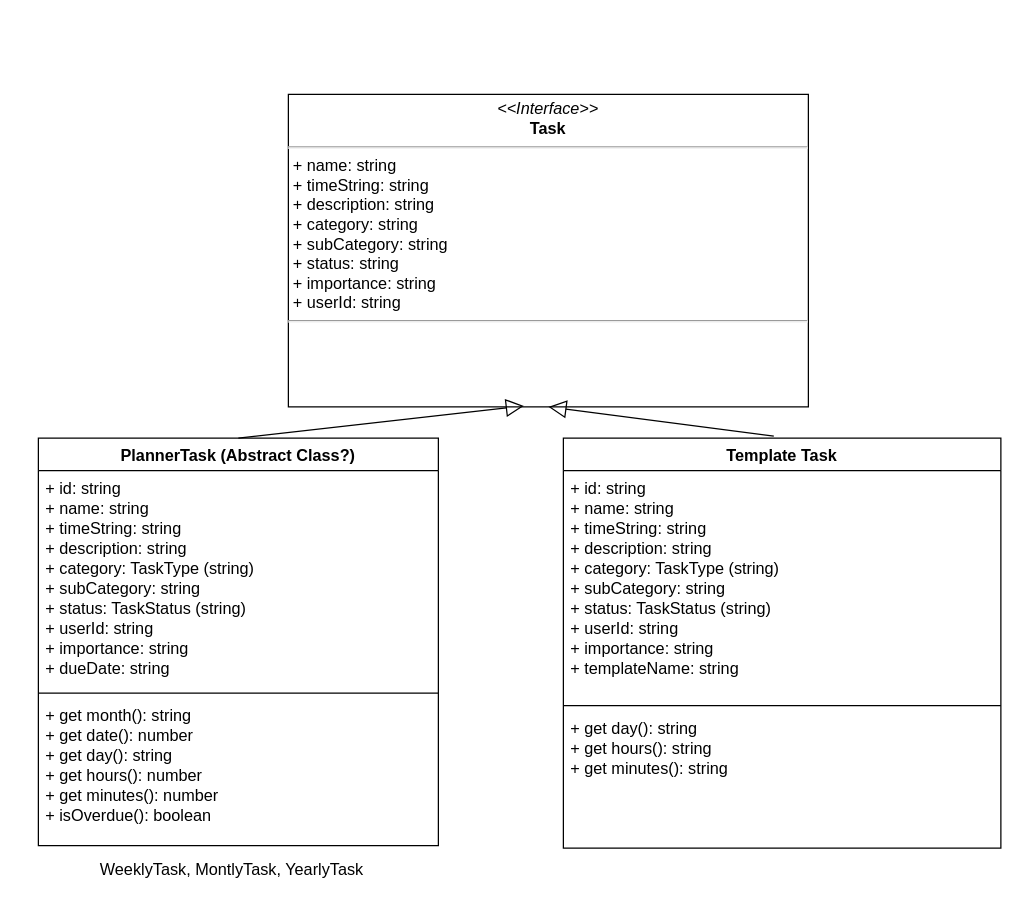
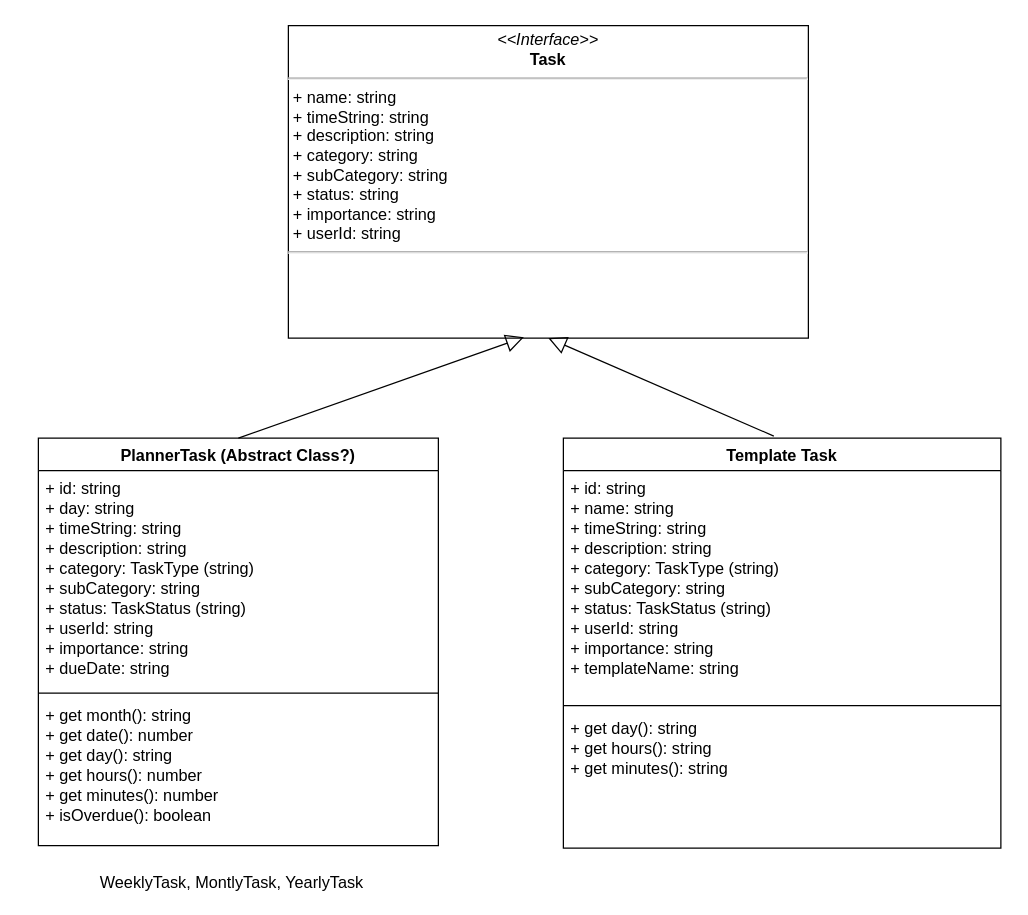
node "<<Interface>>Task + name: string+ timeString: string + description: string + category: string + subCategory: string + status: string + importance: string + userId: string": moved (548, 251) -> (548, 182)
node "+ id: string + name: string + timeString: string + description: string + category: TaskType (string) + subCategory: string + status: TaskStatus (string) + userId: string + importance: string + dueDate: string": label "+ id: string + name: string + timeString: string + description: string + category: TaskType (string) + subCategory: string + status: TaskStatus (string) + userId: string + importance: string + dueDate: string" -> "+ id: string + day: string + timeString: string + description: string + category: TaskType (string) + subCategory: string + status: TaskStatus (string) + userId: string + importance: string + dueDate: string"
node "WeeklyTask, MontlyTask, YearlyTask": moved (232, 869) -> (232, 882)
